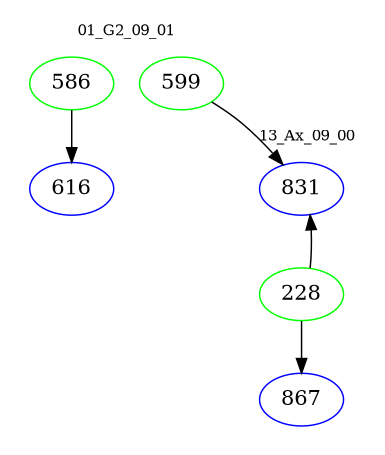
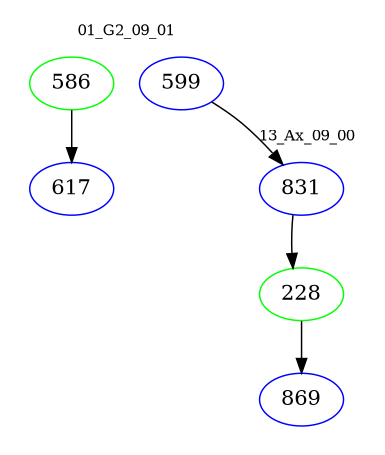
node "599": color green -> blue
node "616": label "616" -> "617"
edge "228" -> "831": reversed
node "867": label "867" -> "869"
